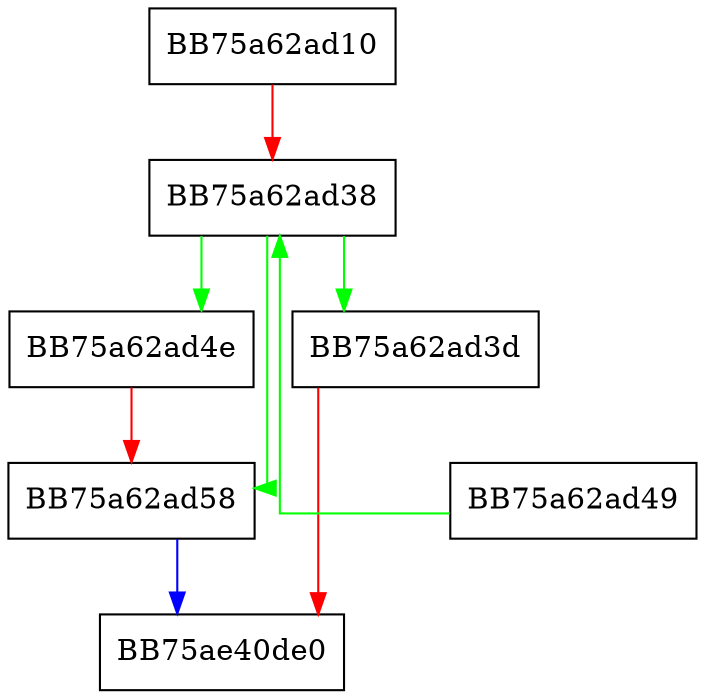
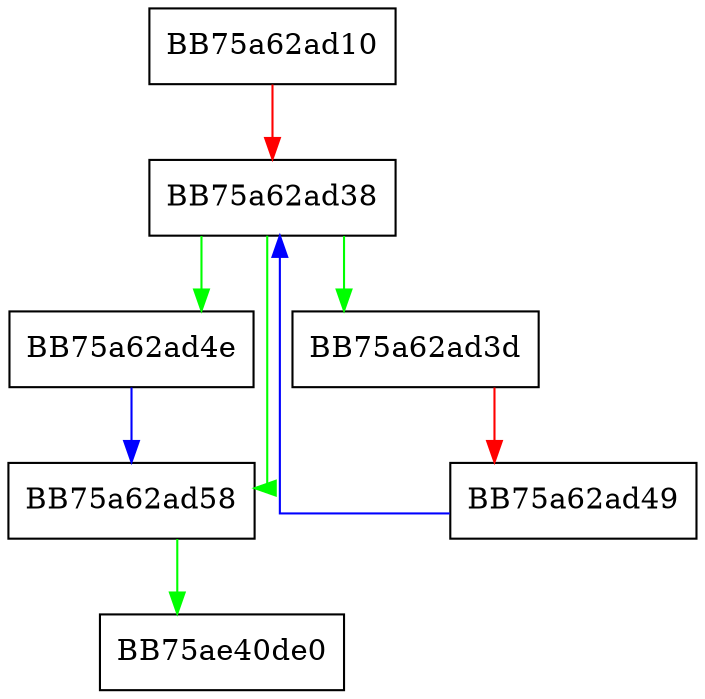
edge "BB75a62ad4e" -> "BB75a62ad58": color red -> blue
edge "BB75a62ad49" -> "BB75a62ad38": color green -> blue
edge "BB75a62ad3d" -> "BB75ae40de0": now "BB75a62ad3d" -> "BB75a62ad49"
edge "BB75a62ad58" -> "BB75ae40de0": color blue -> green
